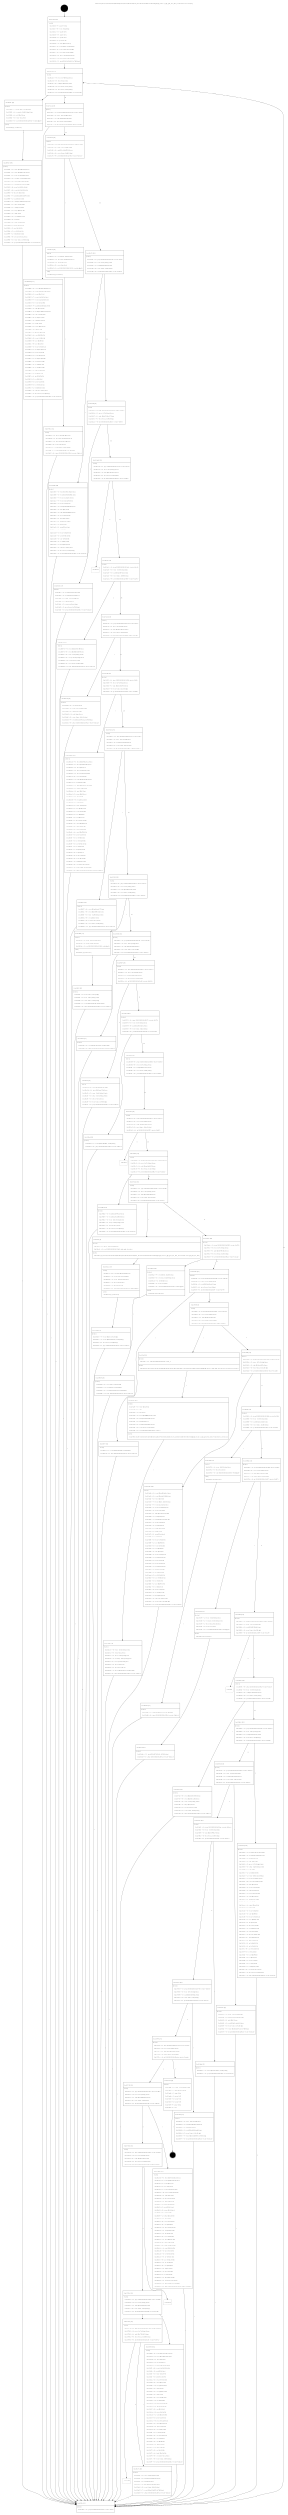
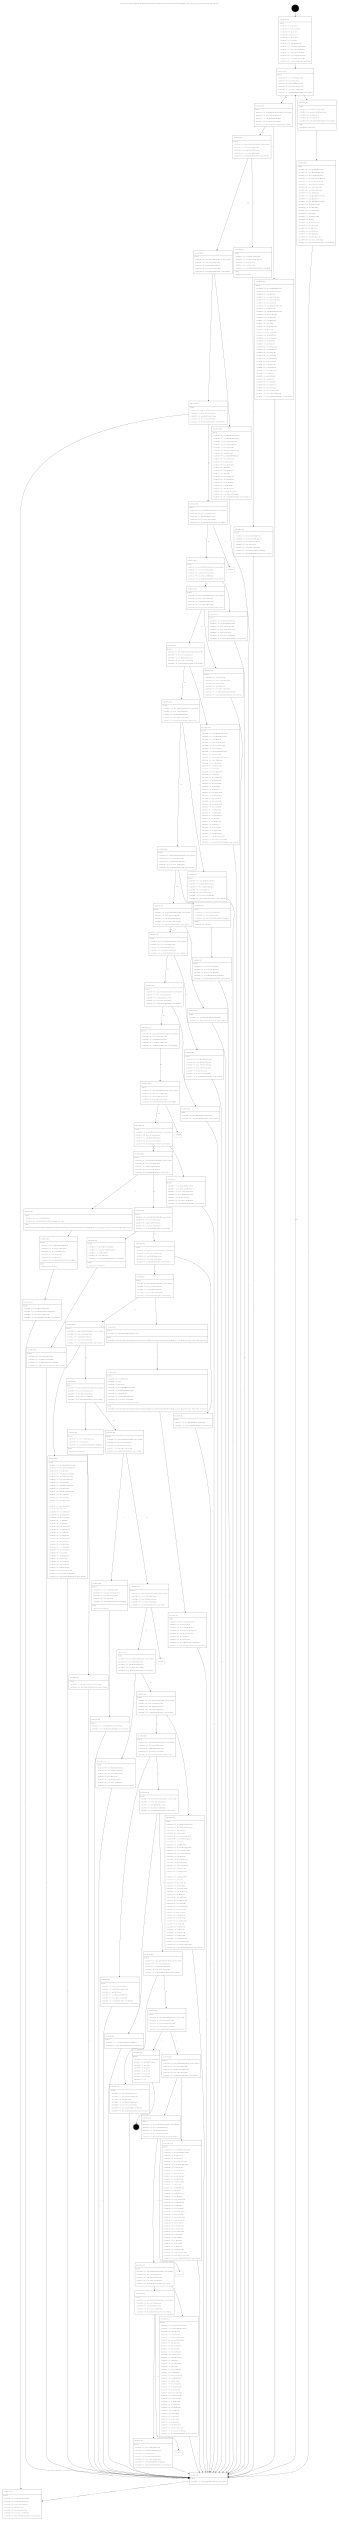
edge "0x401d1c [27]" -> "0x401f4d [5]": reversed
